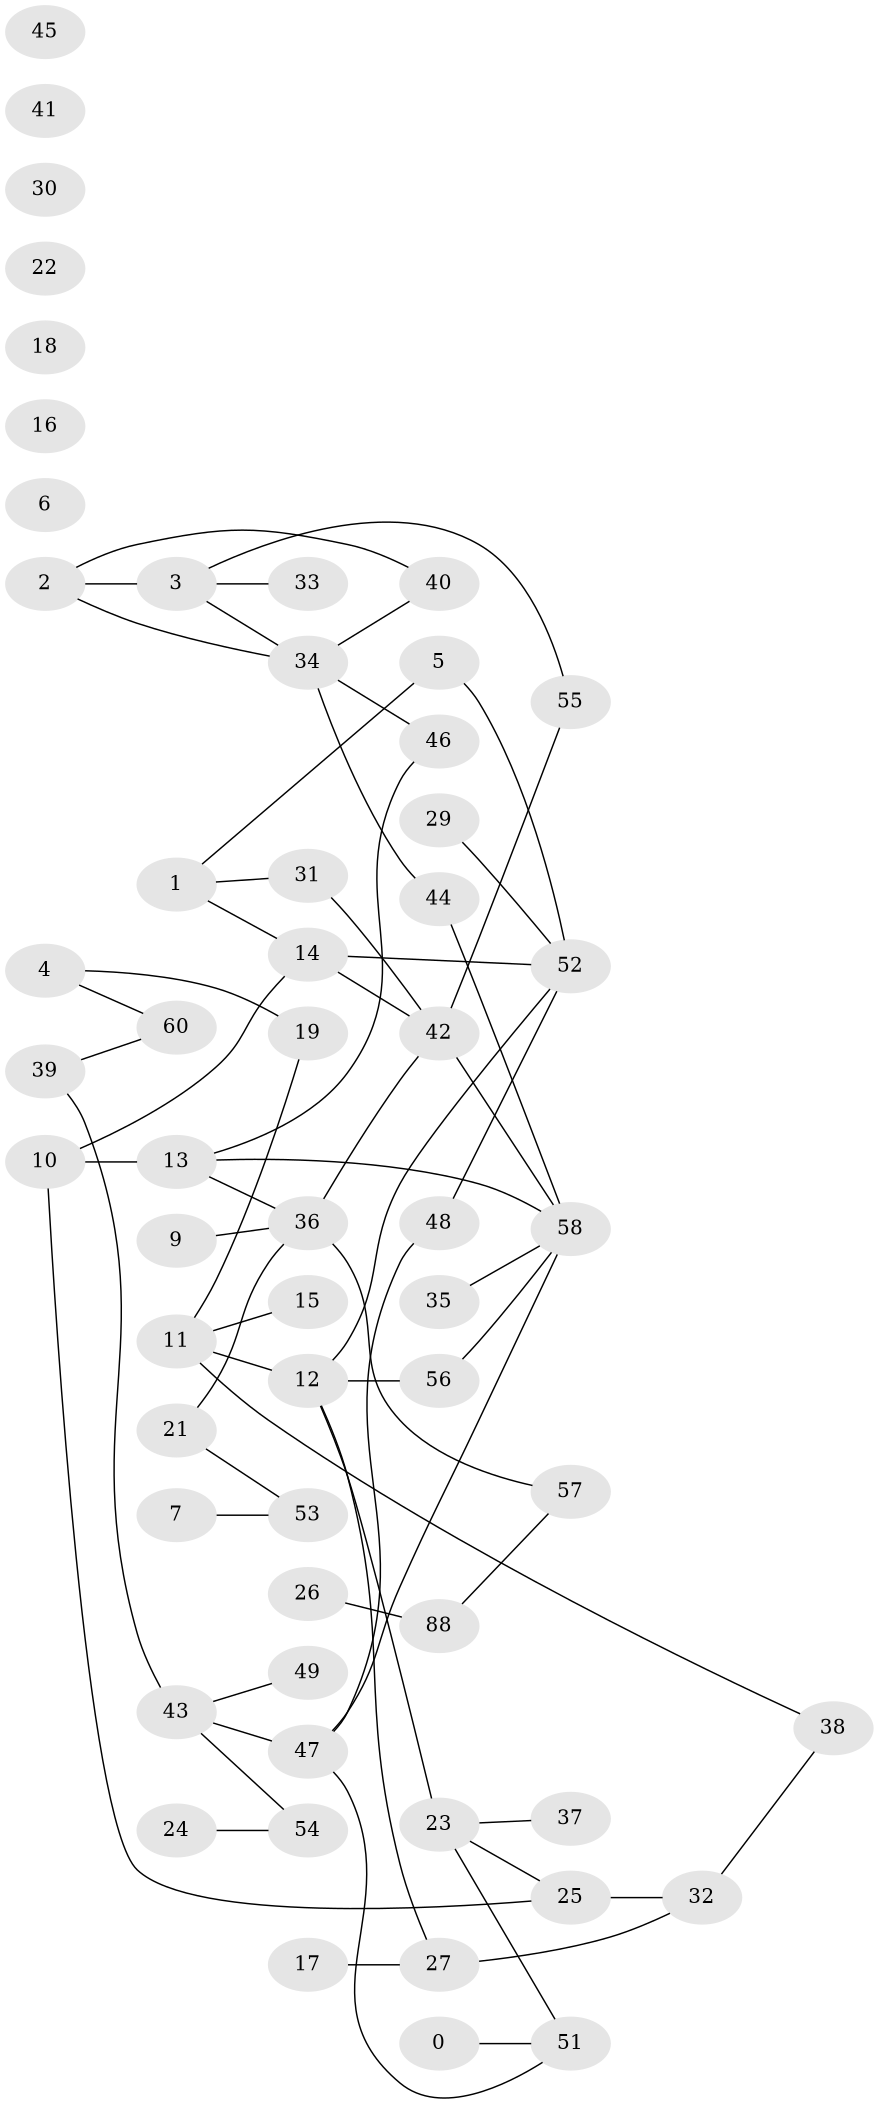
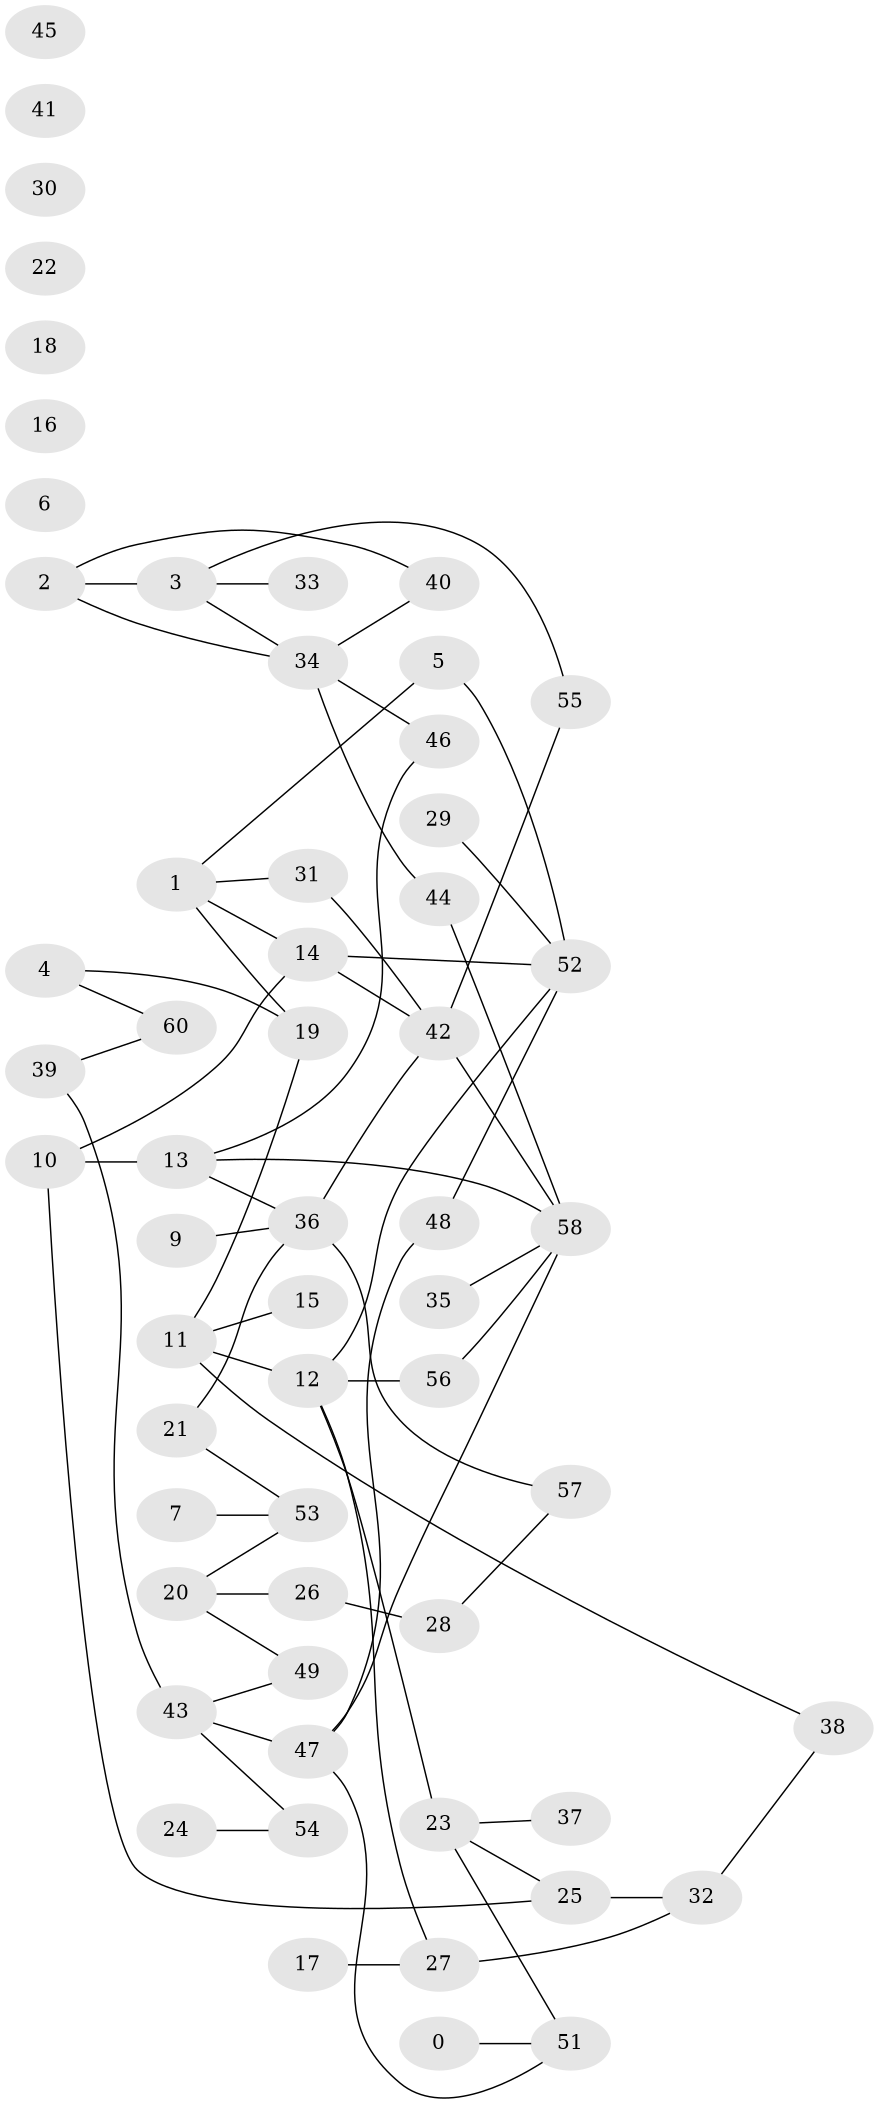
edge "1" -- "19": added
node "20": added
node "88": label "88" -> "28"
